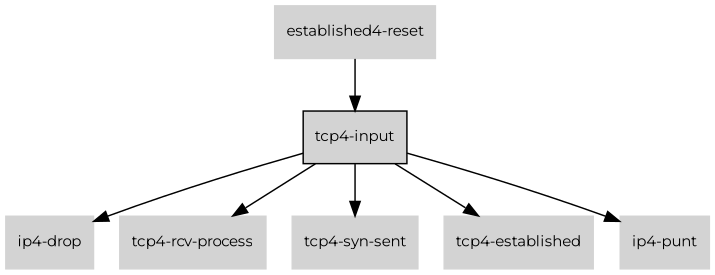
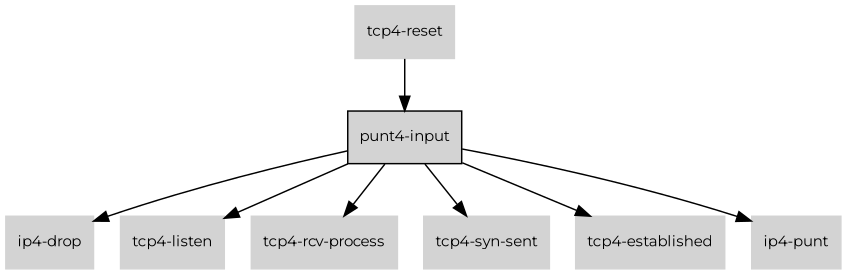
node "established4-reset": label "established4-reset" -> "tcp4-reset"
node "tcp4-input": label "tcp4-input" -> "punt4-input"
node "tcp4-listen": added
